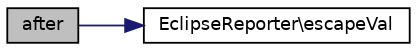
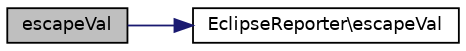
node "after": label "after" -> "escapeVal"
